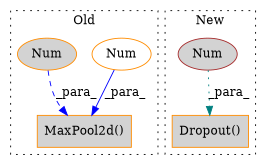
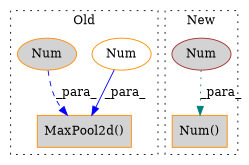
node "Dropout()": label "Dropout()" -> "Num()"
